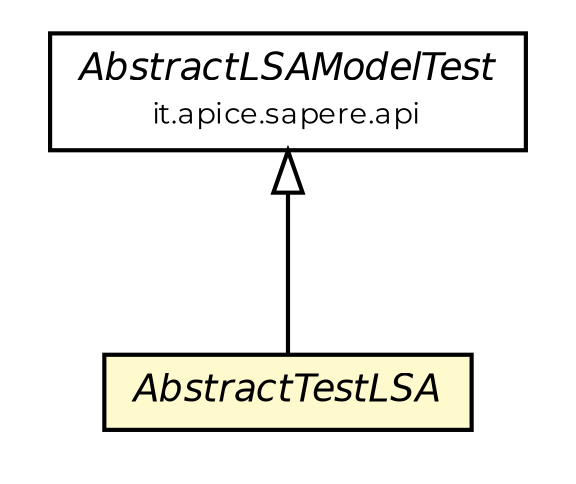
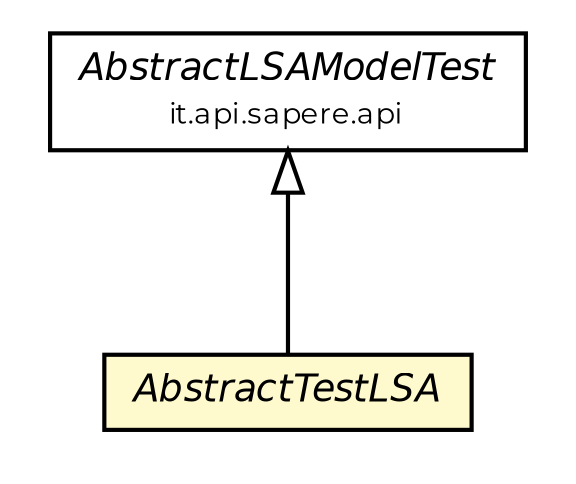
node "AbstractLSAModelTest": text "it.apice.sapere.api" -> "it.api.sapere.api"
